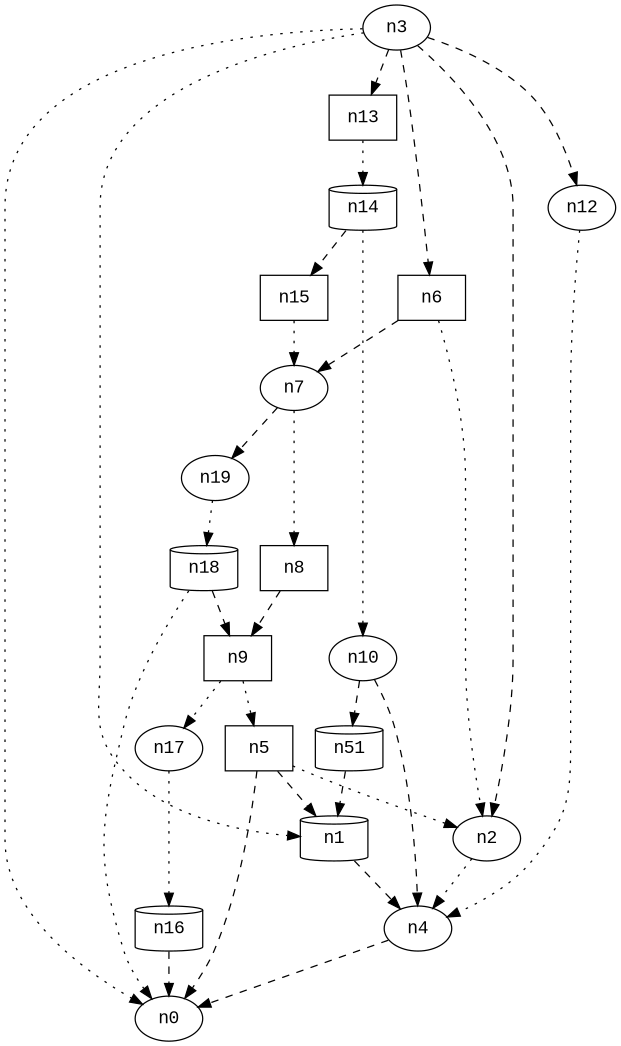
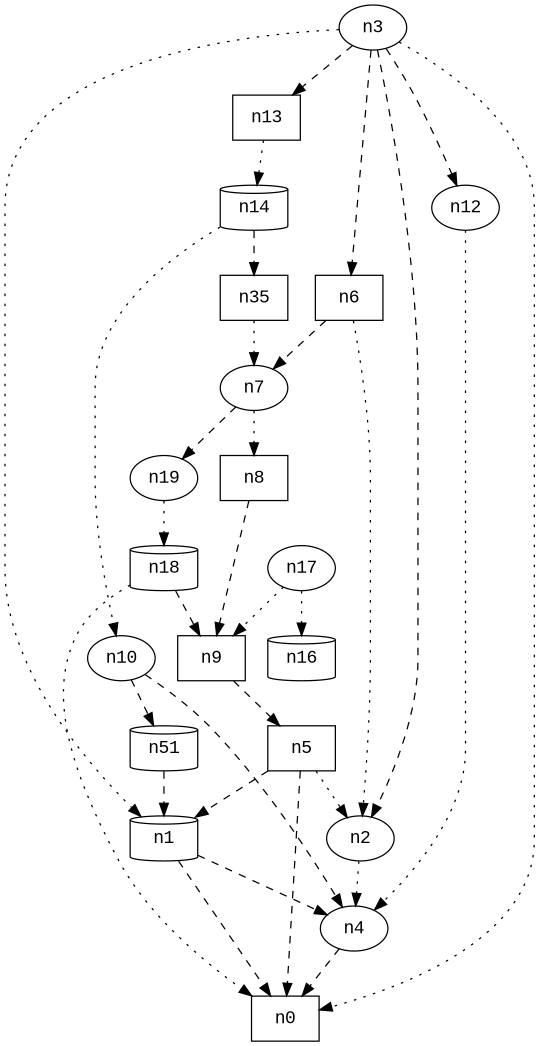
node "n15": label "n15" -> "n35"
edge "n9" -> "n5": style dotted -> dashed
edge "n9" -> "n17": reversed
edge "n16" -> "n0": now "n1" -> "n0"
node "n0": shape ellipse -> box
